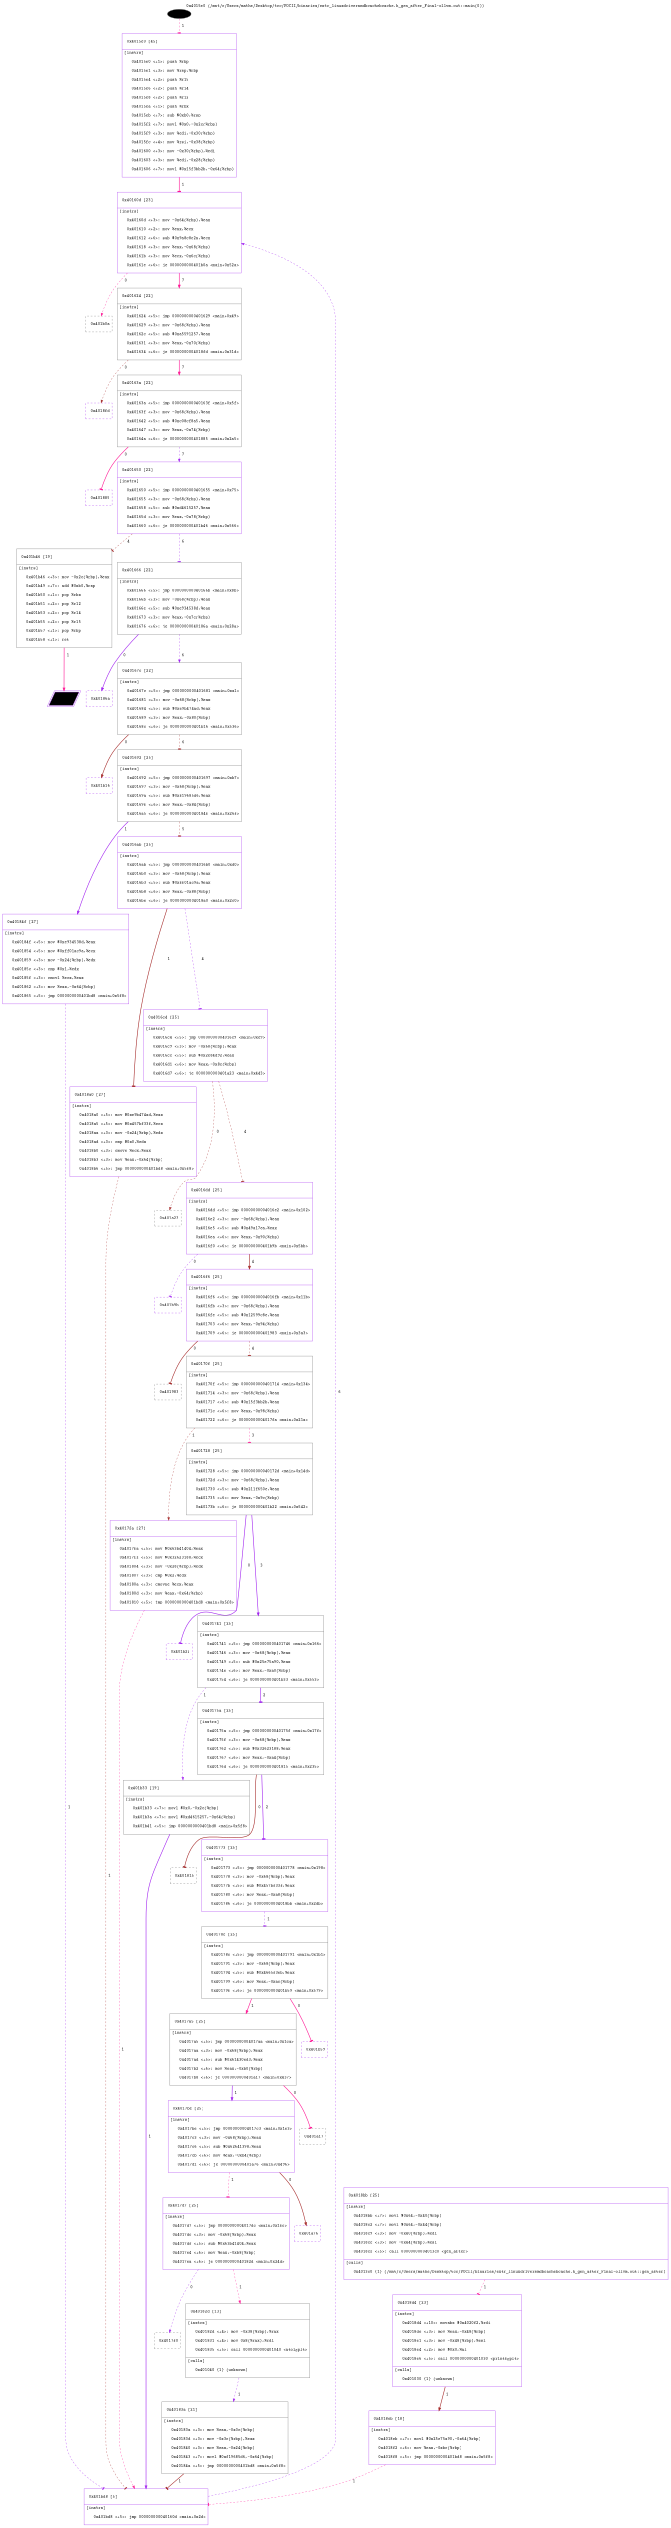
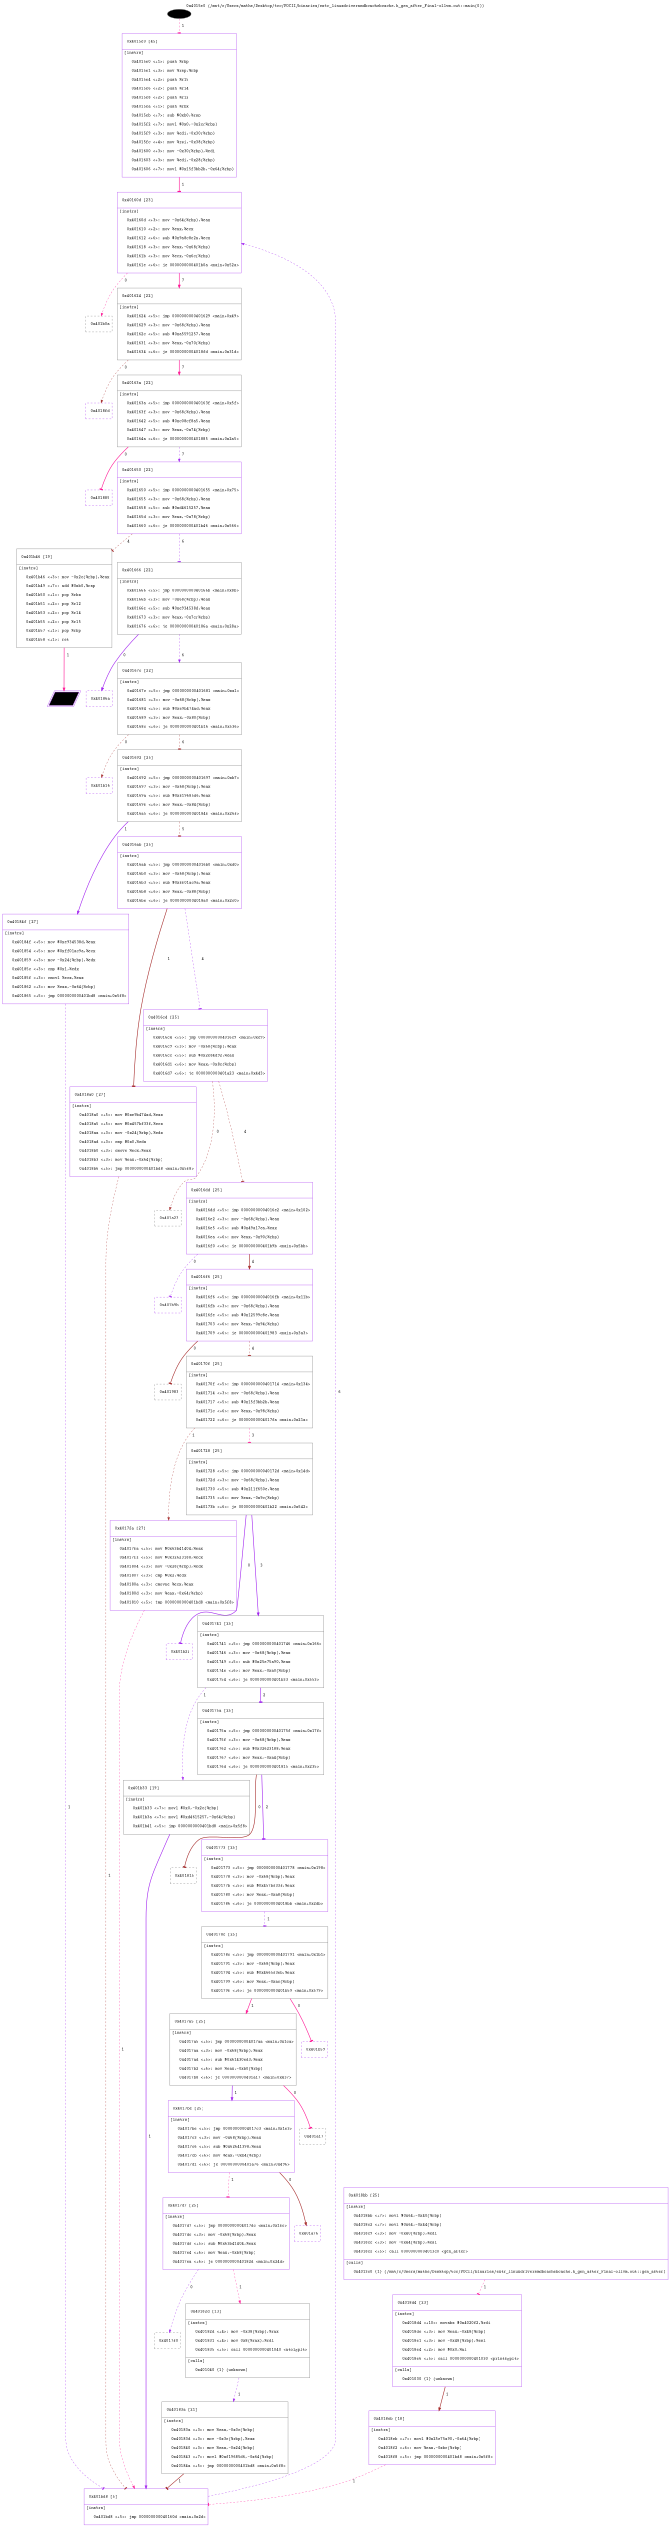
edge "0x40167c [22]" -> "0x401b16": style bold -> dashed
